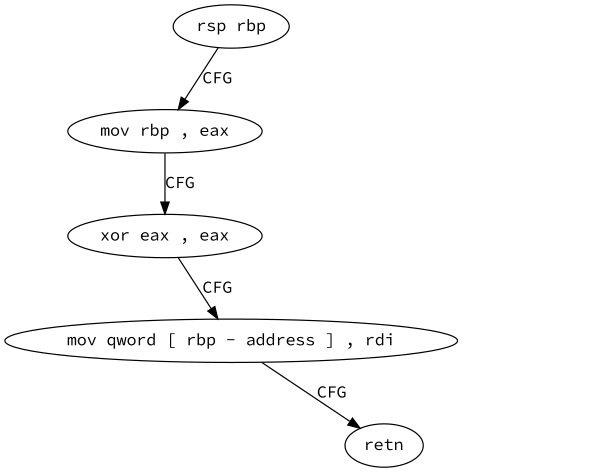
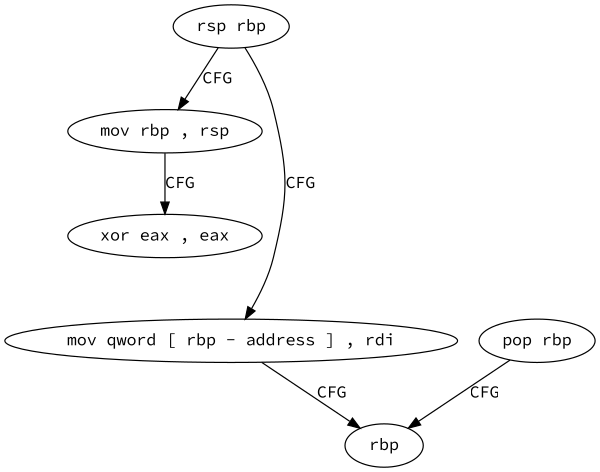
node "mov rbp , eax": label "mov rbp , eax" -> "mov rbp , rsp"
edge "xor eax , eax" -> "mov qword [ rbp - address ] , rdi": now "rsp rbp" -> "mov qword [ rbp - address ] , rdi"
node "pop rbp": added
node "retn": label "retn" -> "rbp"
